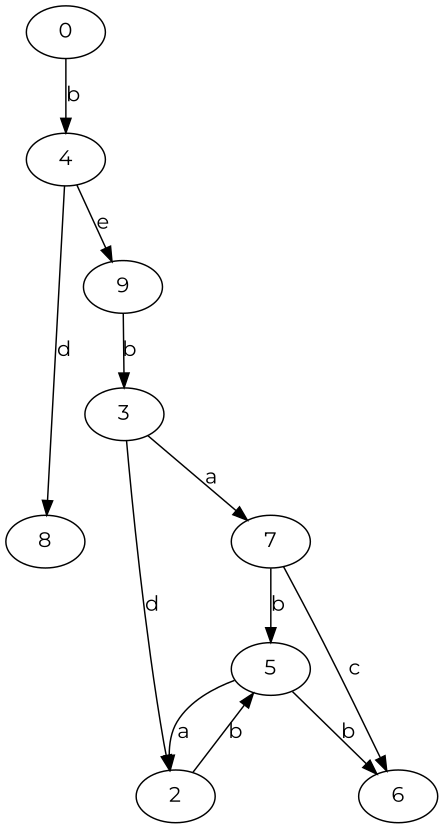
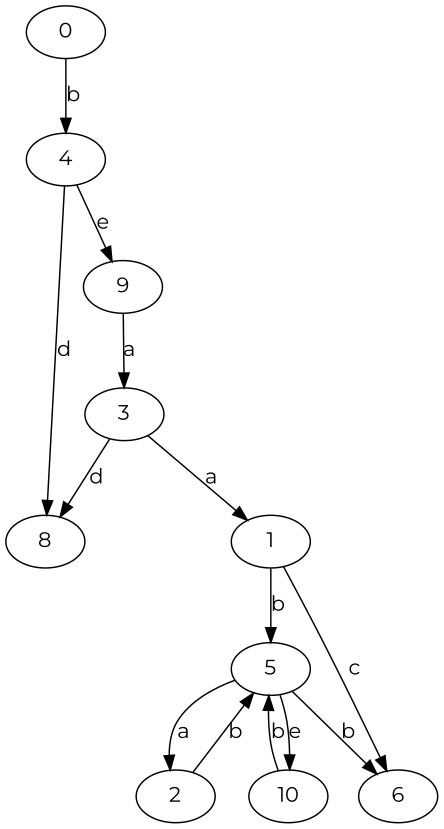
edge "9" -> "3": label "b" -> "a"
node "7": label "7" -> "1"
edge "3" -> "2": now "3" -> "8"
node "10": added
